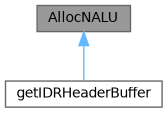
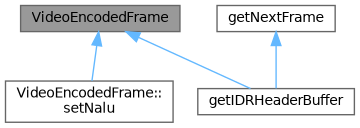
node "AllocNALU": label "AllocNALU" -> "VideoEncodedFrame"
node "getNextFrame": added
node "VideoEncodedFrame:: setNalu": added
